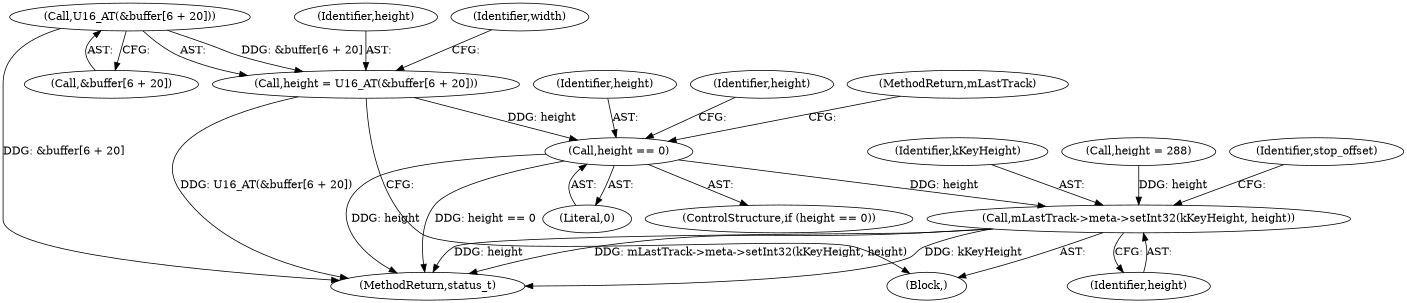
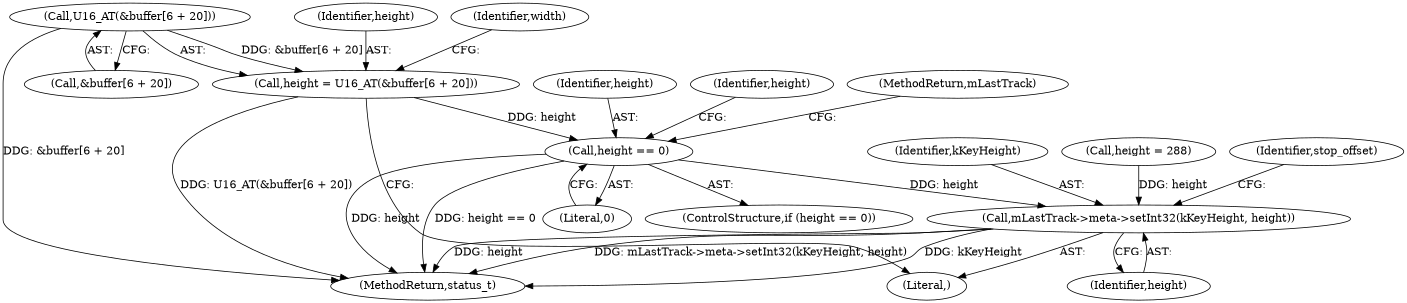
edge "(Literal,0)" -> "(Call,height == 0)": label "AST: " -> "CFG: "
node "(Block,)": label "(Block,)" -> "(Literal,)"
